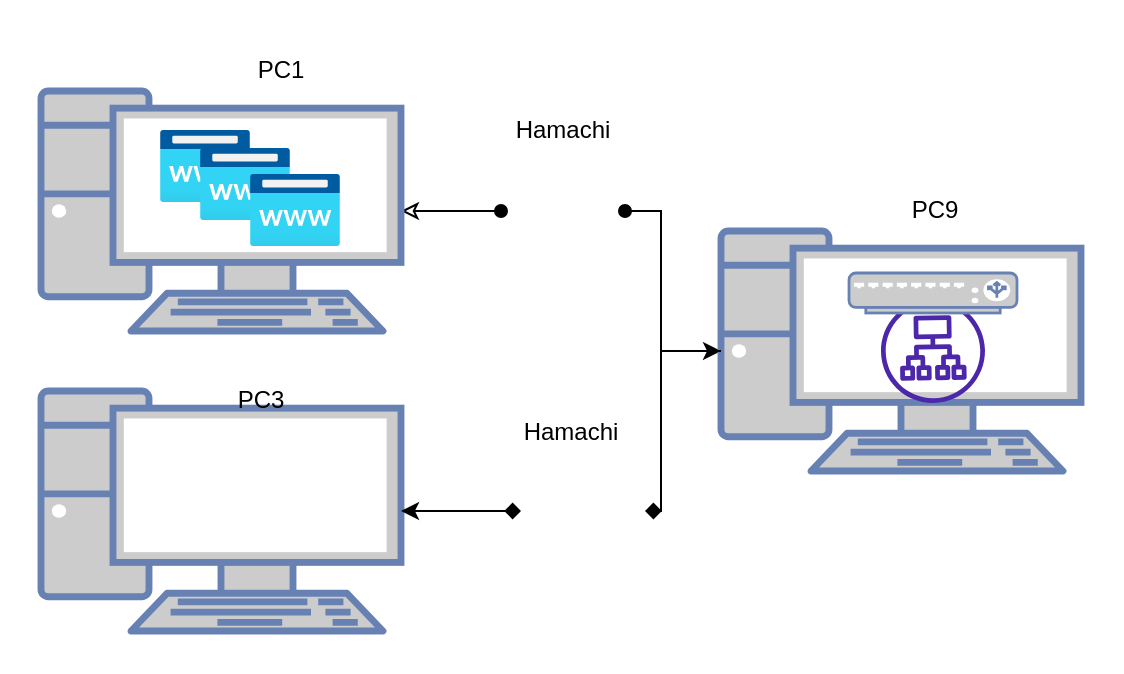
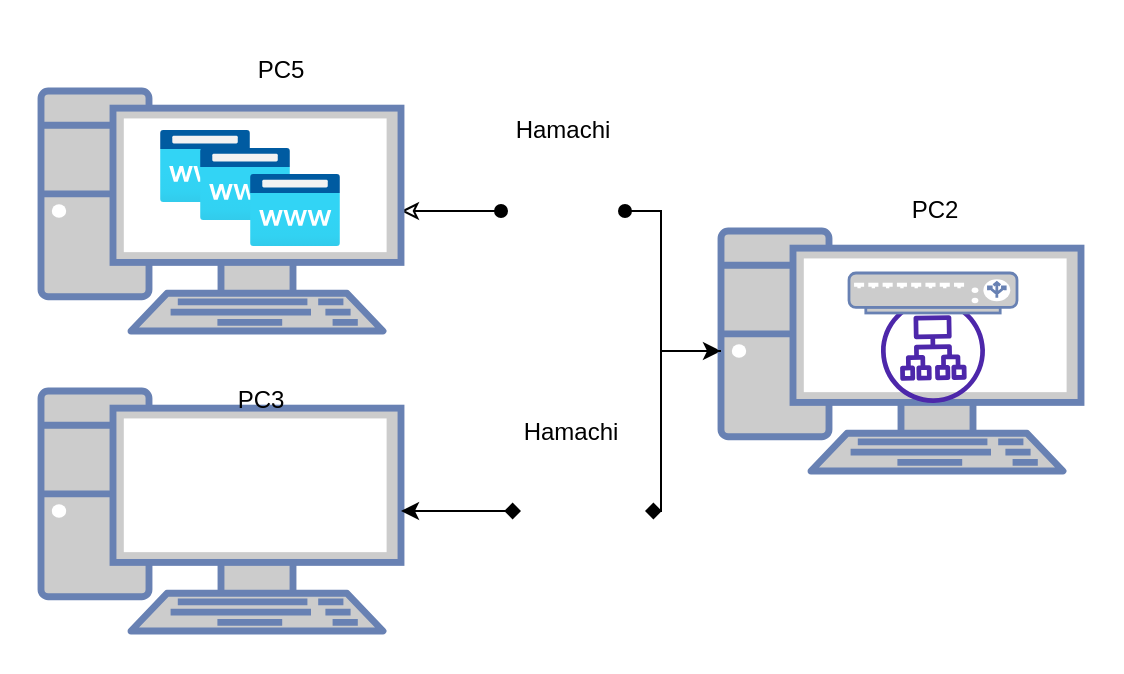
node "PC1": label "PC1" -> "PC5"
node "PC9": label "PC9" -> "PC2"
